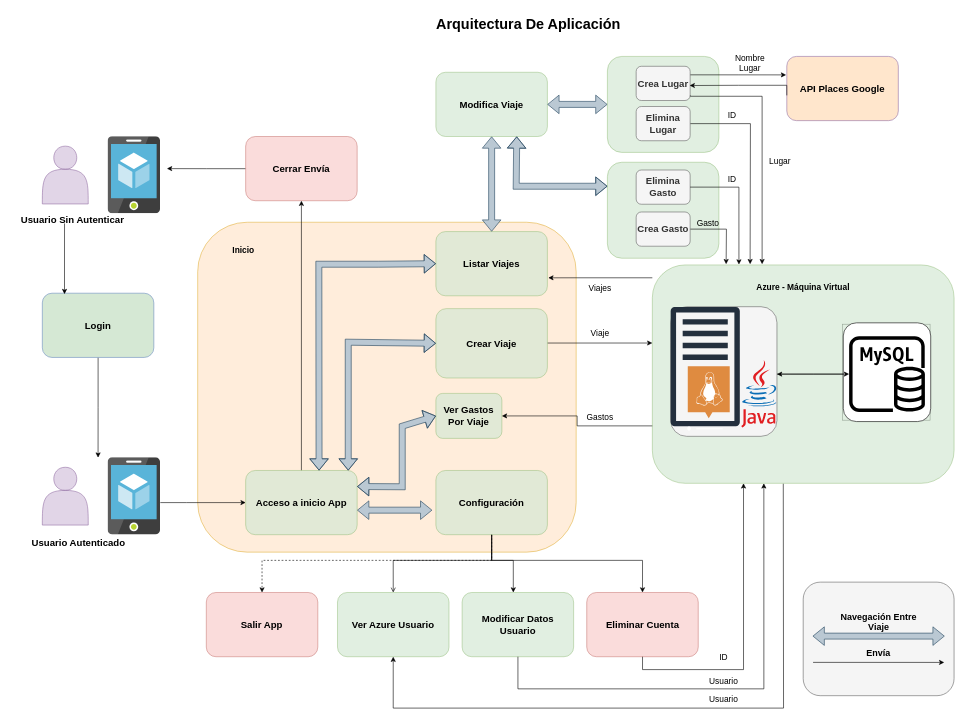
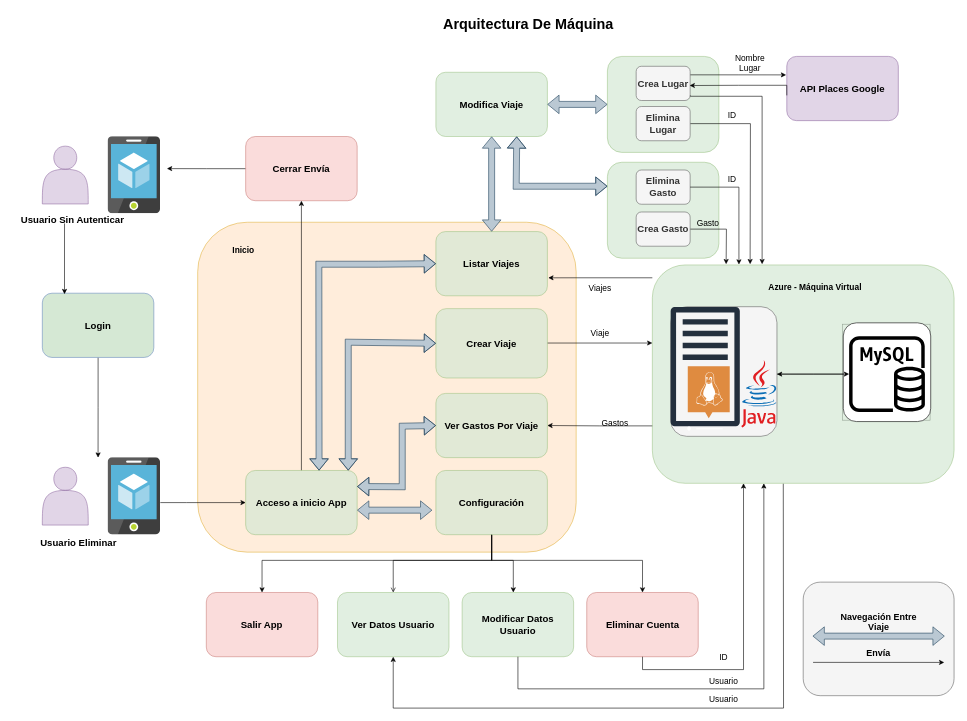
node "Arquitectura De Aplicación": label "Arquitectura De Aplicación" -> "Arquitectura De Máquina"
node "API Places Google": fillcolor #ffe6cc -> #e1d5e7
node "Lugar": removed
node "Azure - Máquina Virtual": moved (803, 288) -> (815, 288)
node "Ver Gastos Por Viaje": size 66x45 -> 112x64
node "Gastos": moved (600, 417) -> (615, 423)
node "Usuario Autenticado": label "Usuario Autenticado" -> "Usuario Eliminar"
edge "Configuración" -> "Salir App": style dashed -> solid
node "Ver Azure Usuario": label "Ver Azure Usuario" -> "Ver Datos Usuario"
